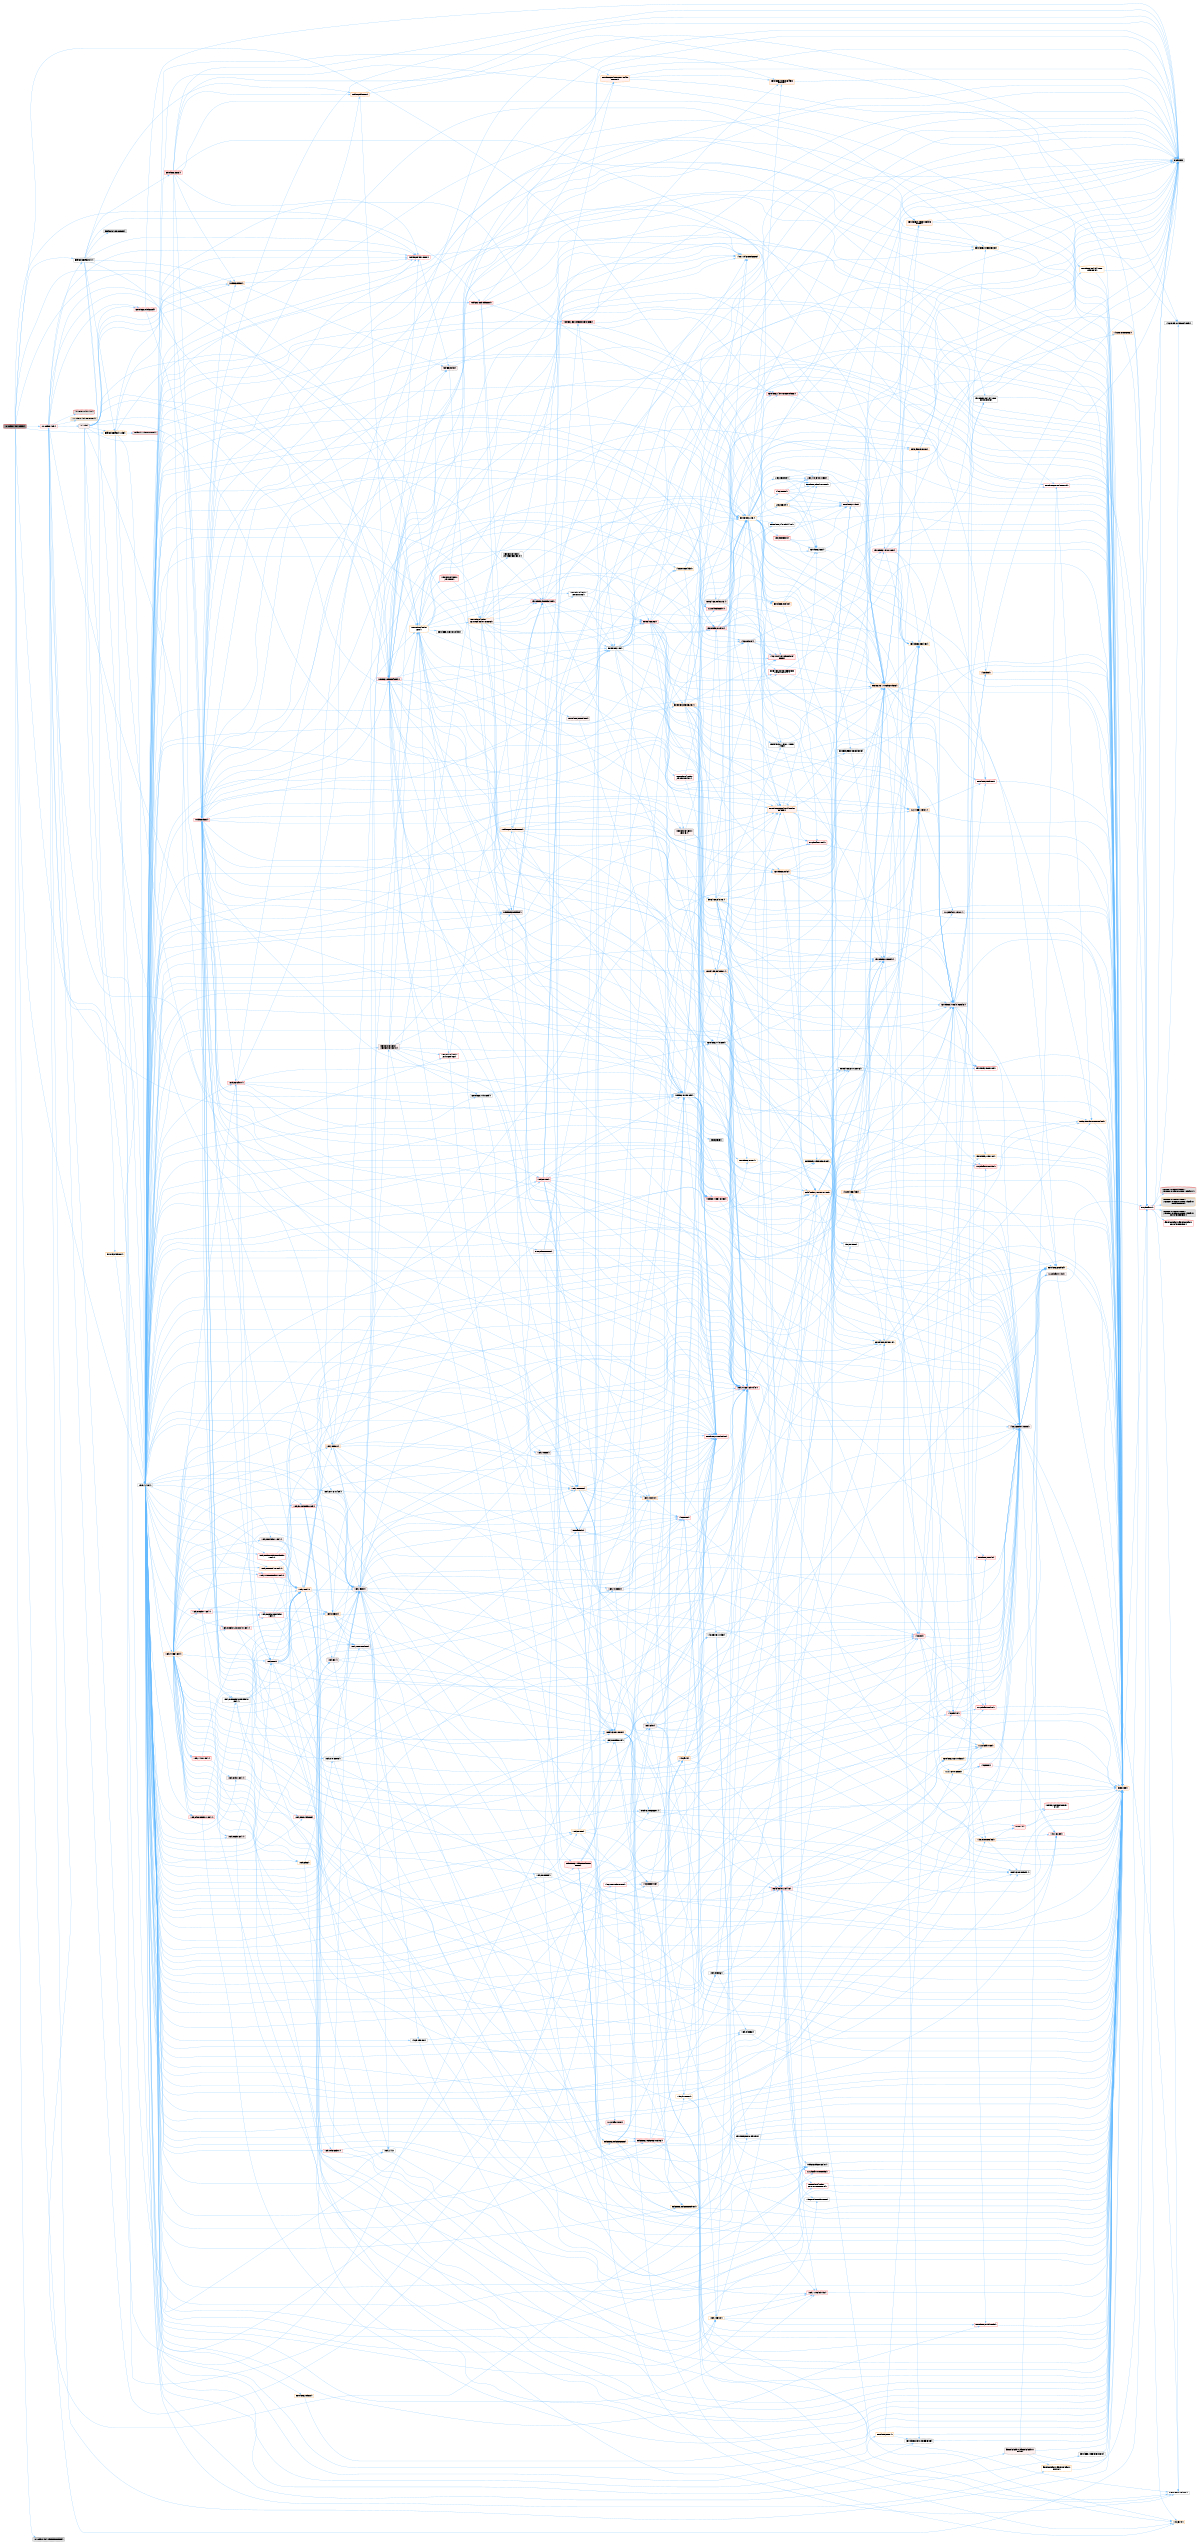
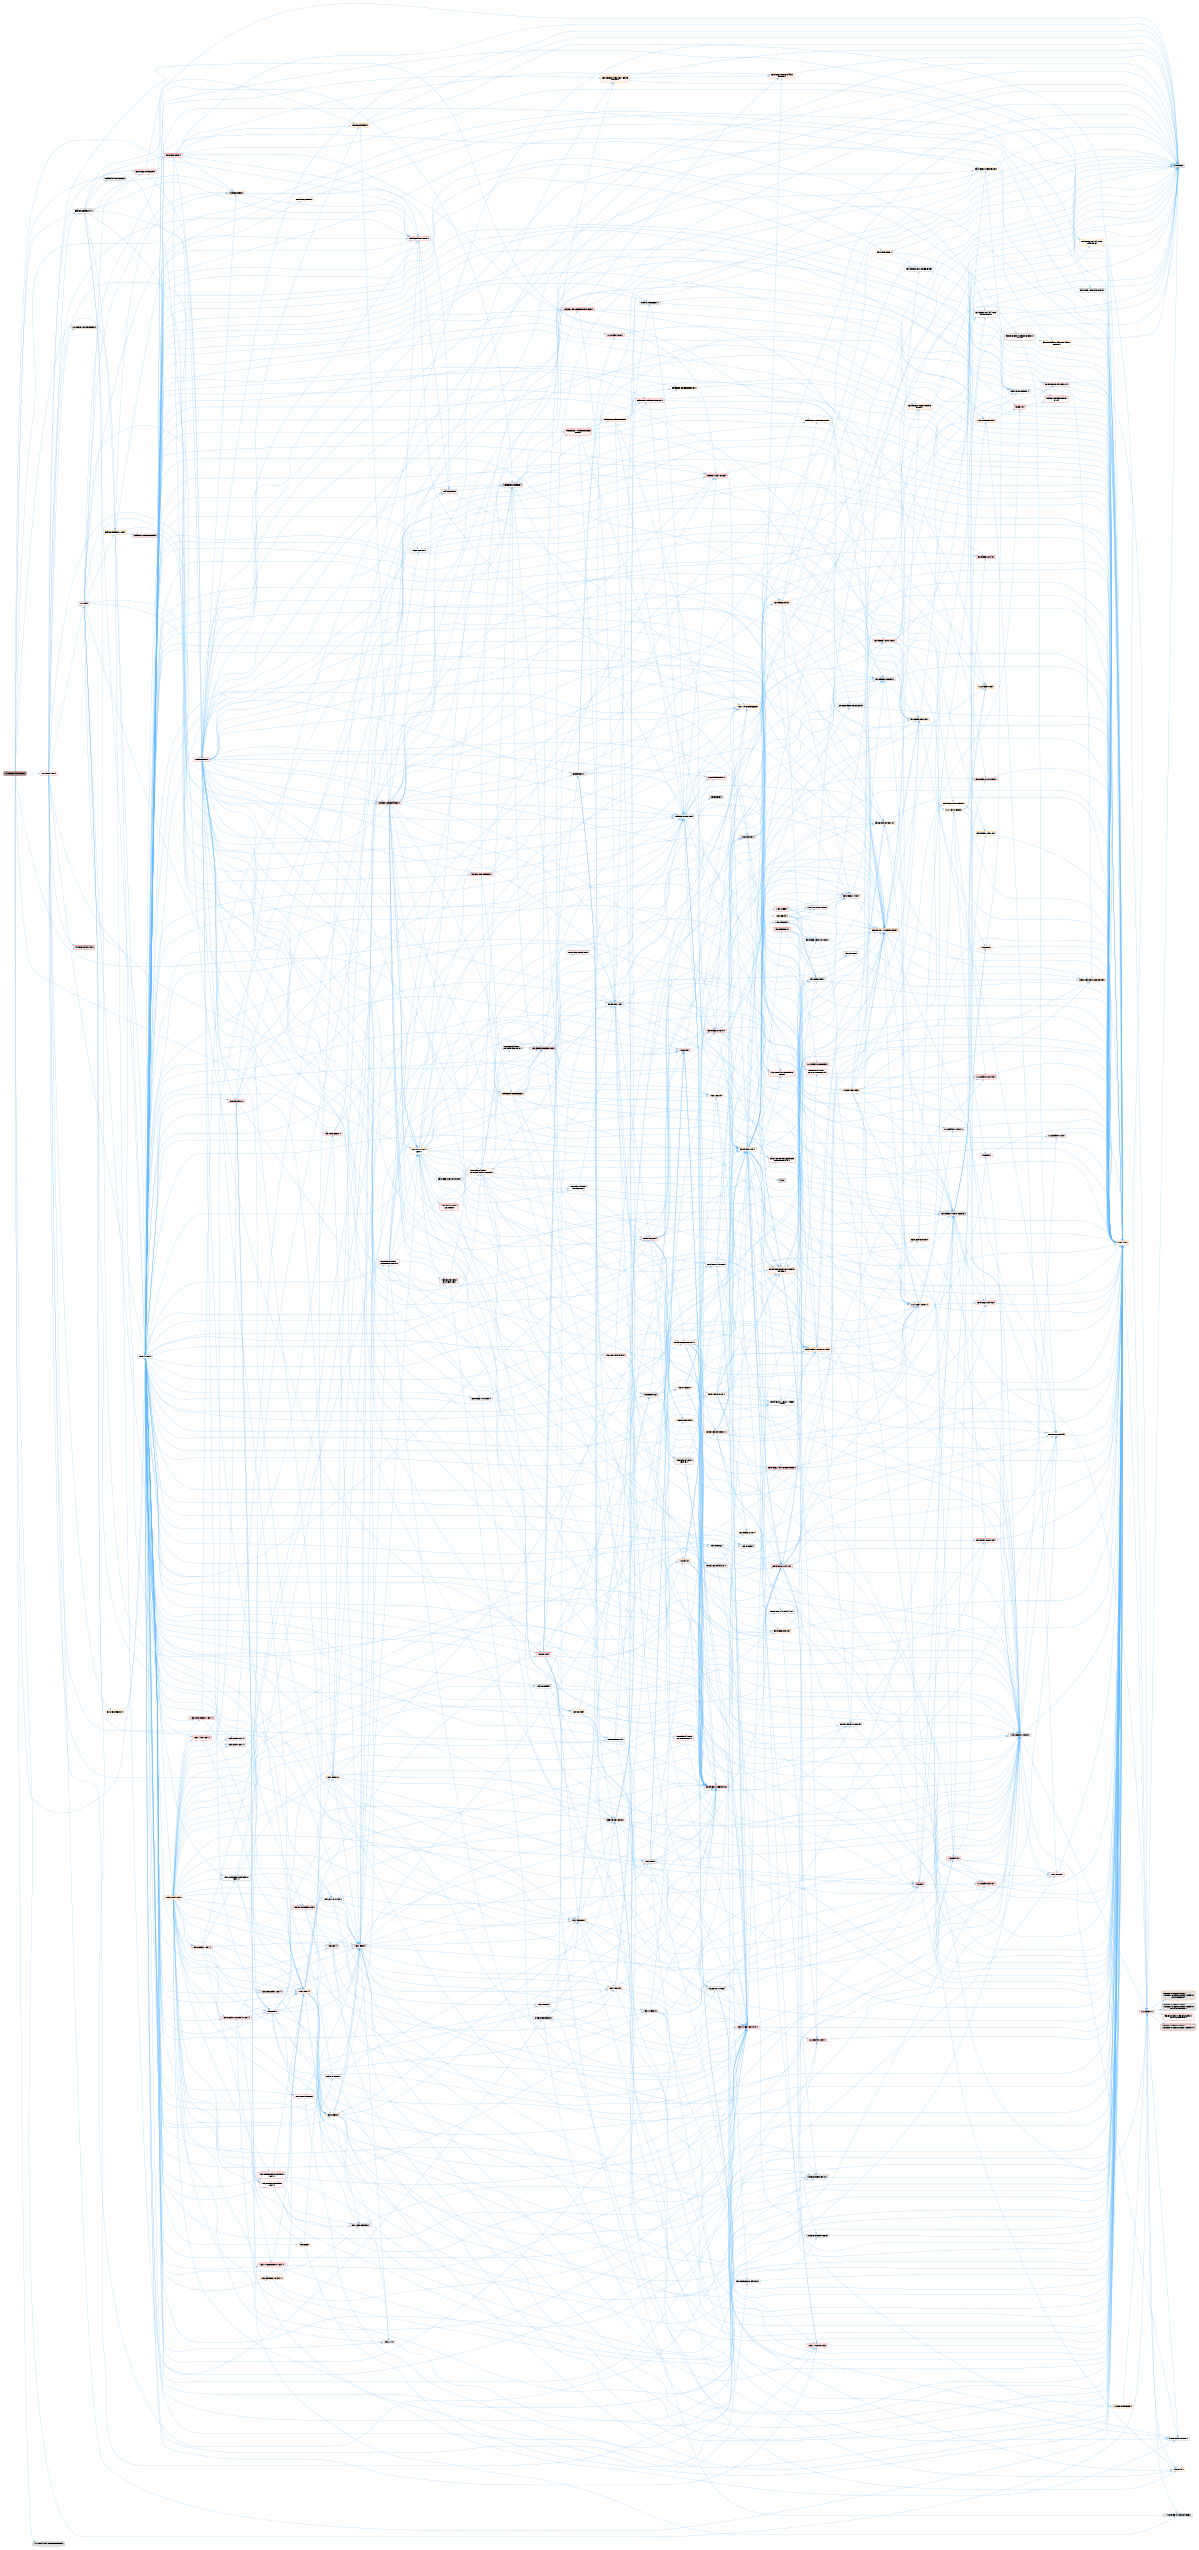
node "limits": added
edge "Math/IntVector.h" -> "Math/IntPoint.h": now "Math/IntRect.h" -> "Math/IntPoint.h"
